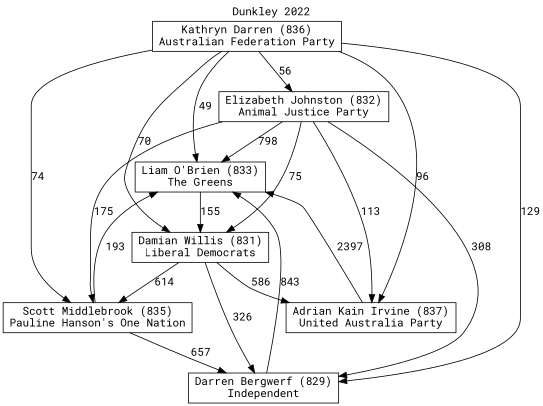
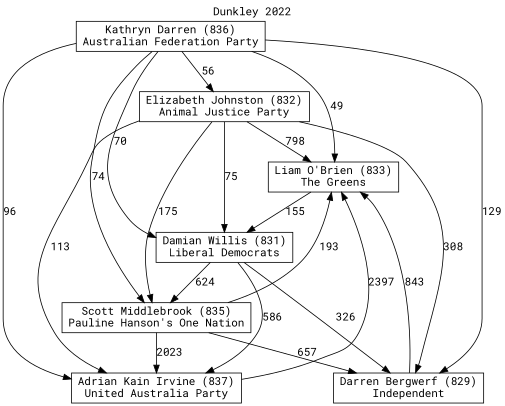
edge "Damian Willis (831) Liberal Democrats" -> "Scott Middlebrook (835) Pauline Hanson's One Nation": label "614" -> "624"
edge "Scott Middlebrook (835) Pauline Hanson's One Nation" -> "Adrian Kain Irvine (837) United Australia Party": added, label "2023"
